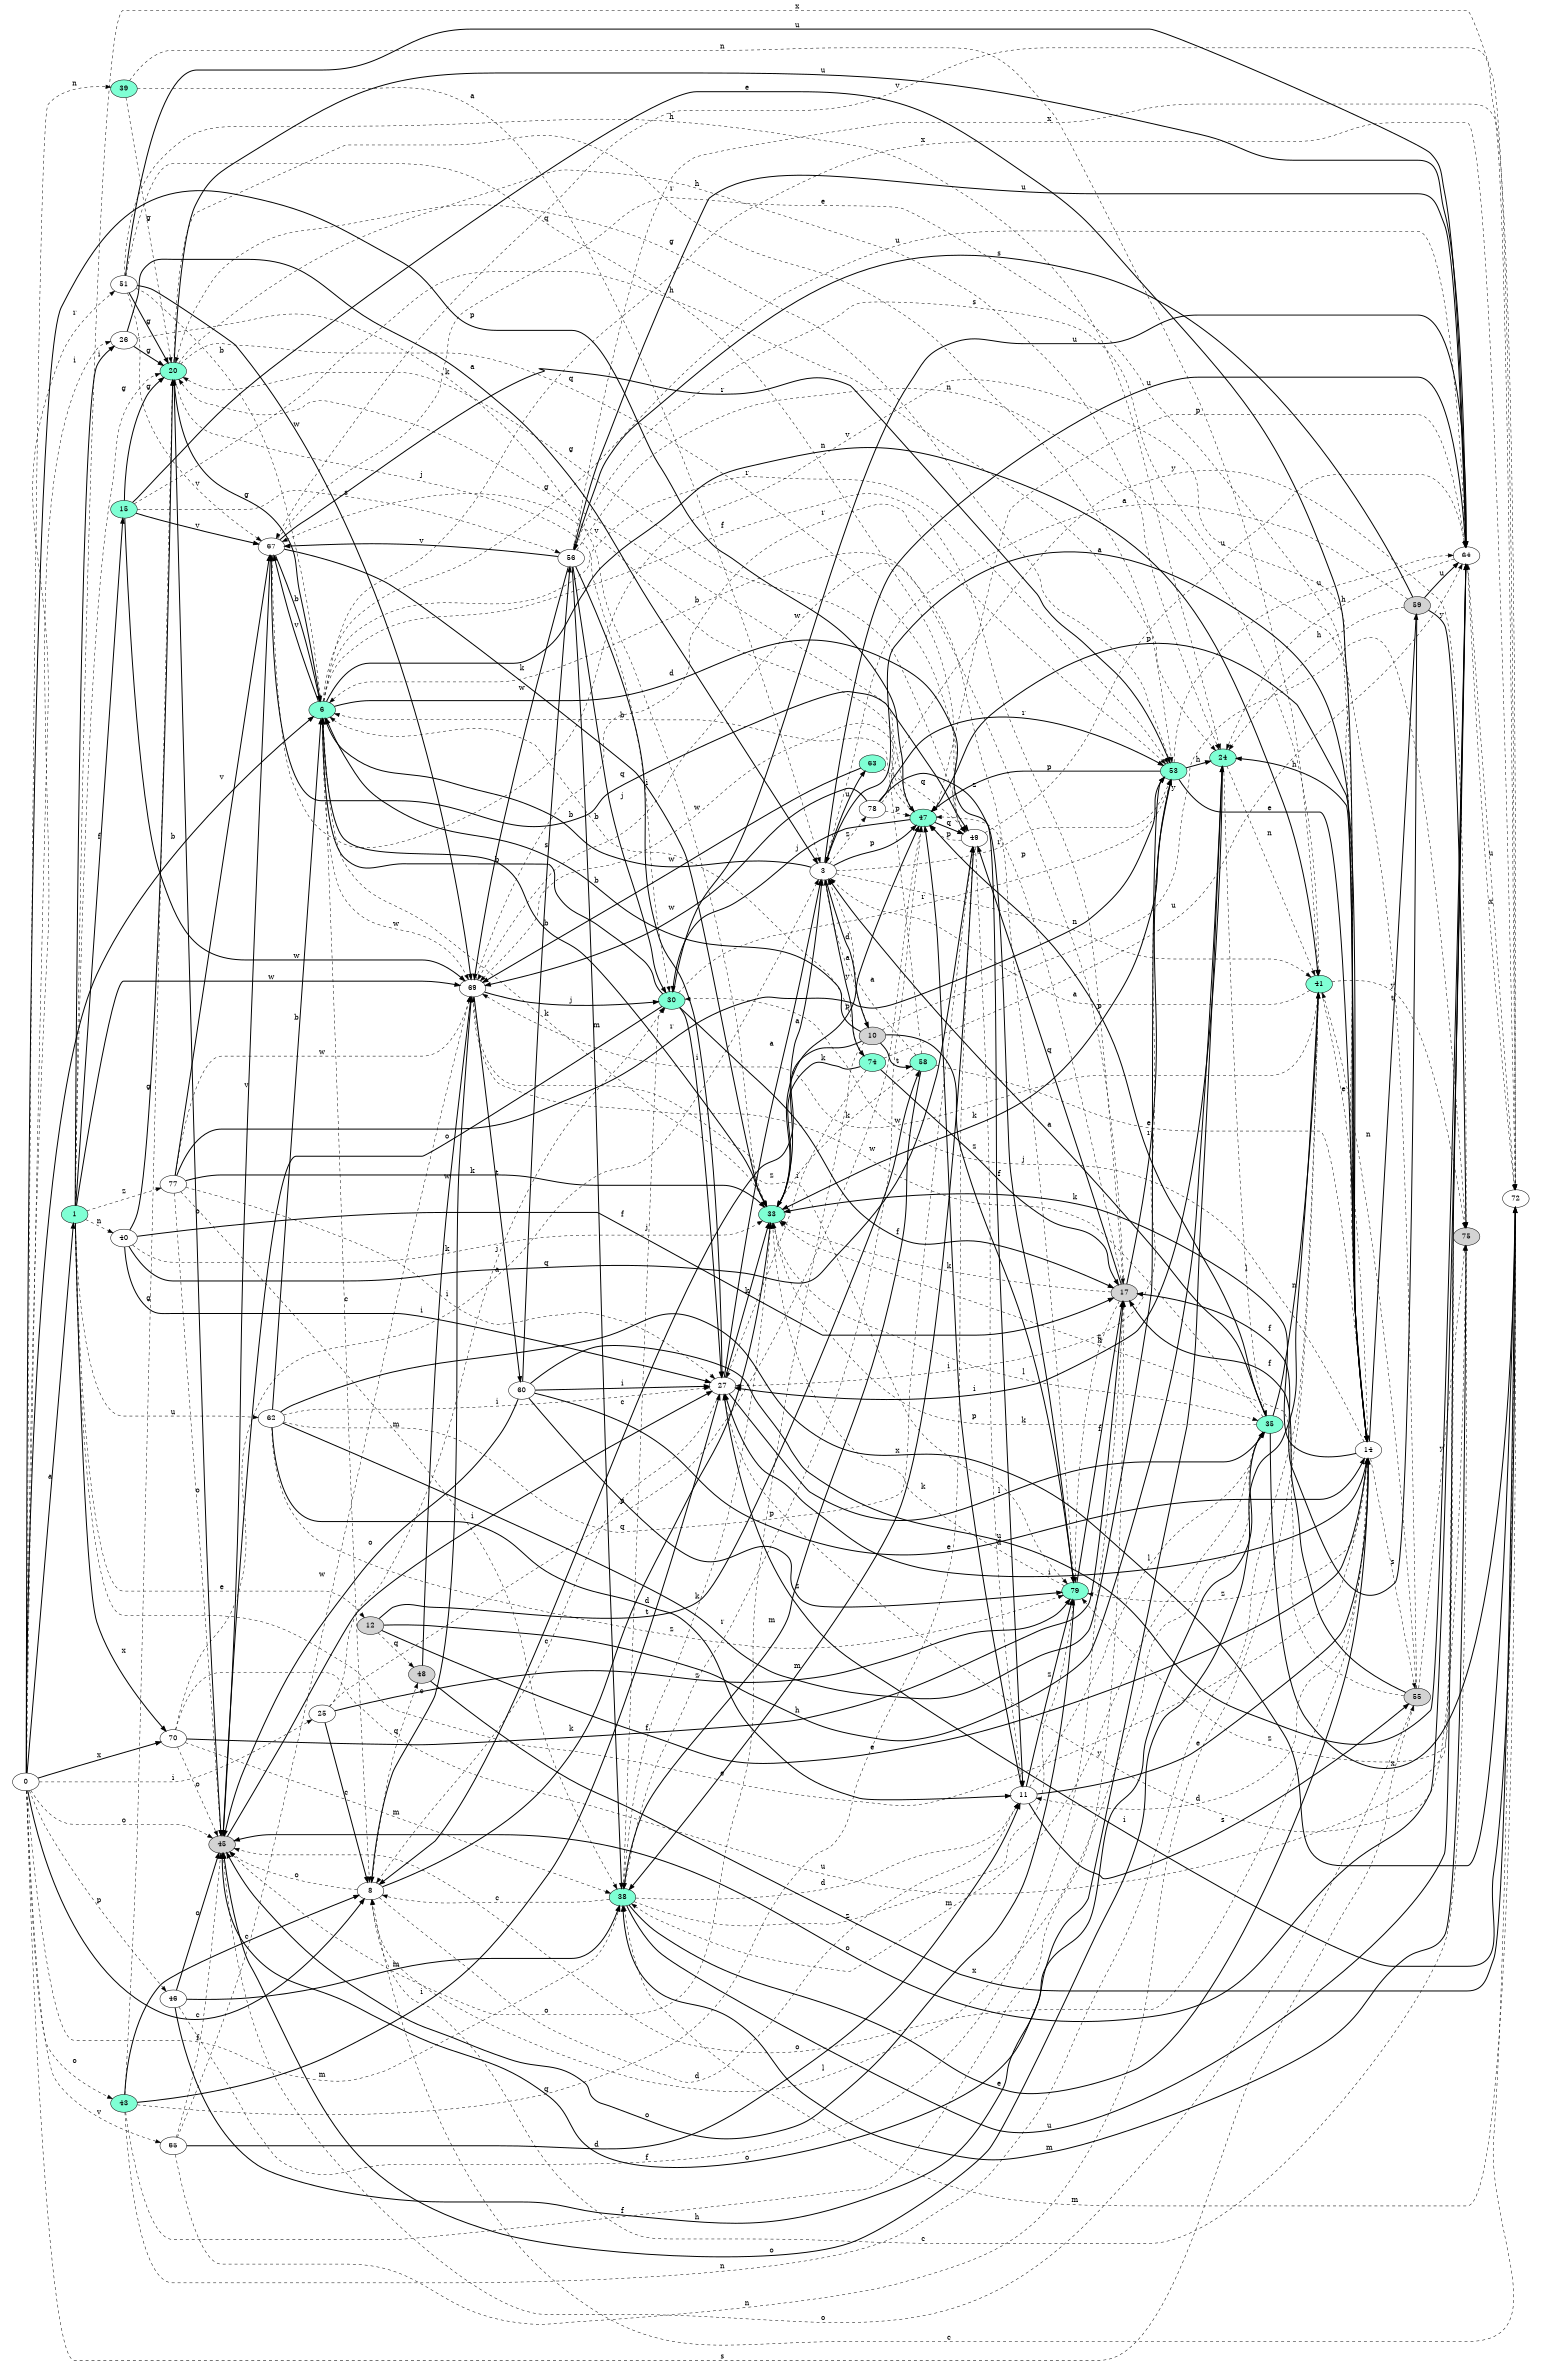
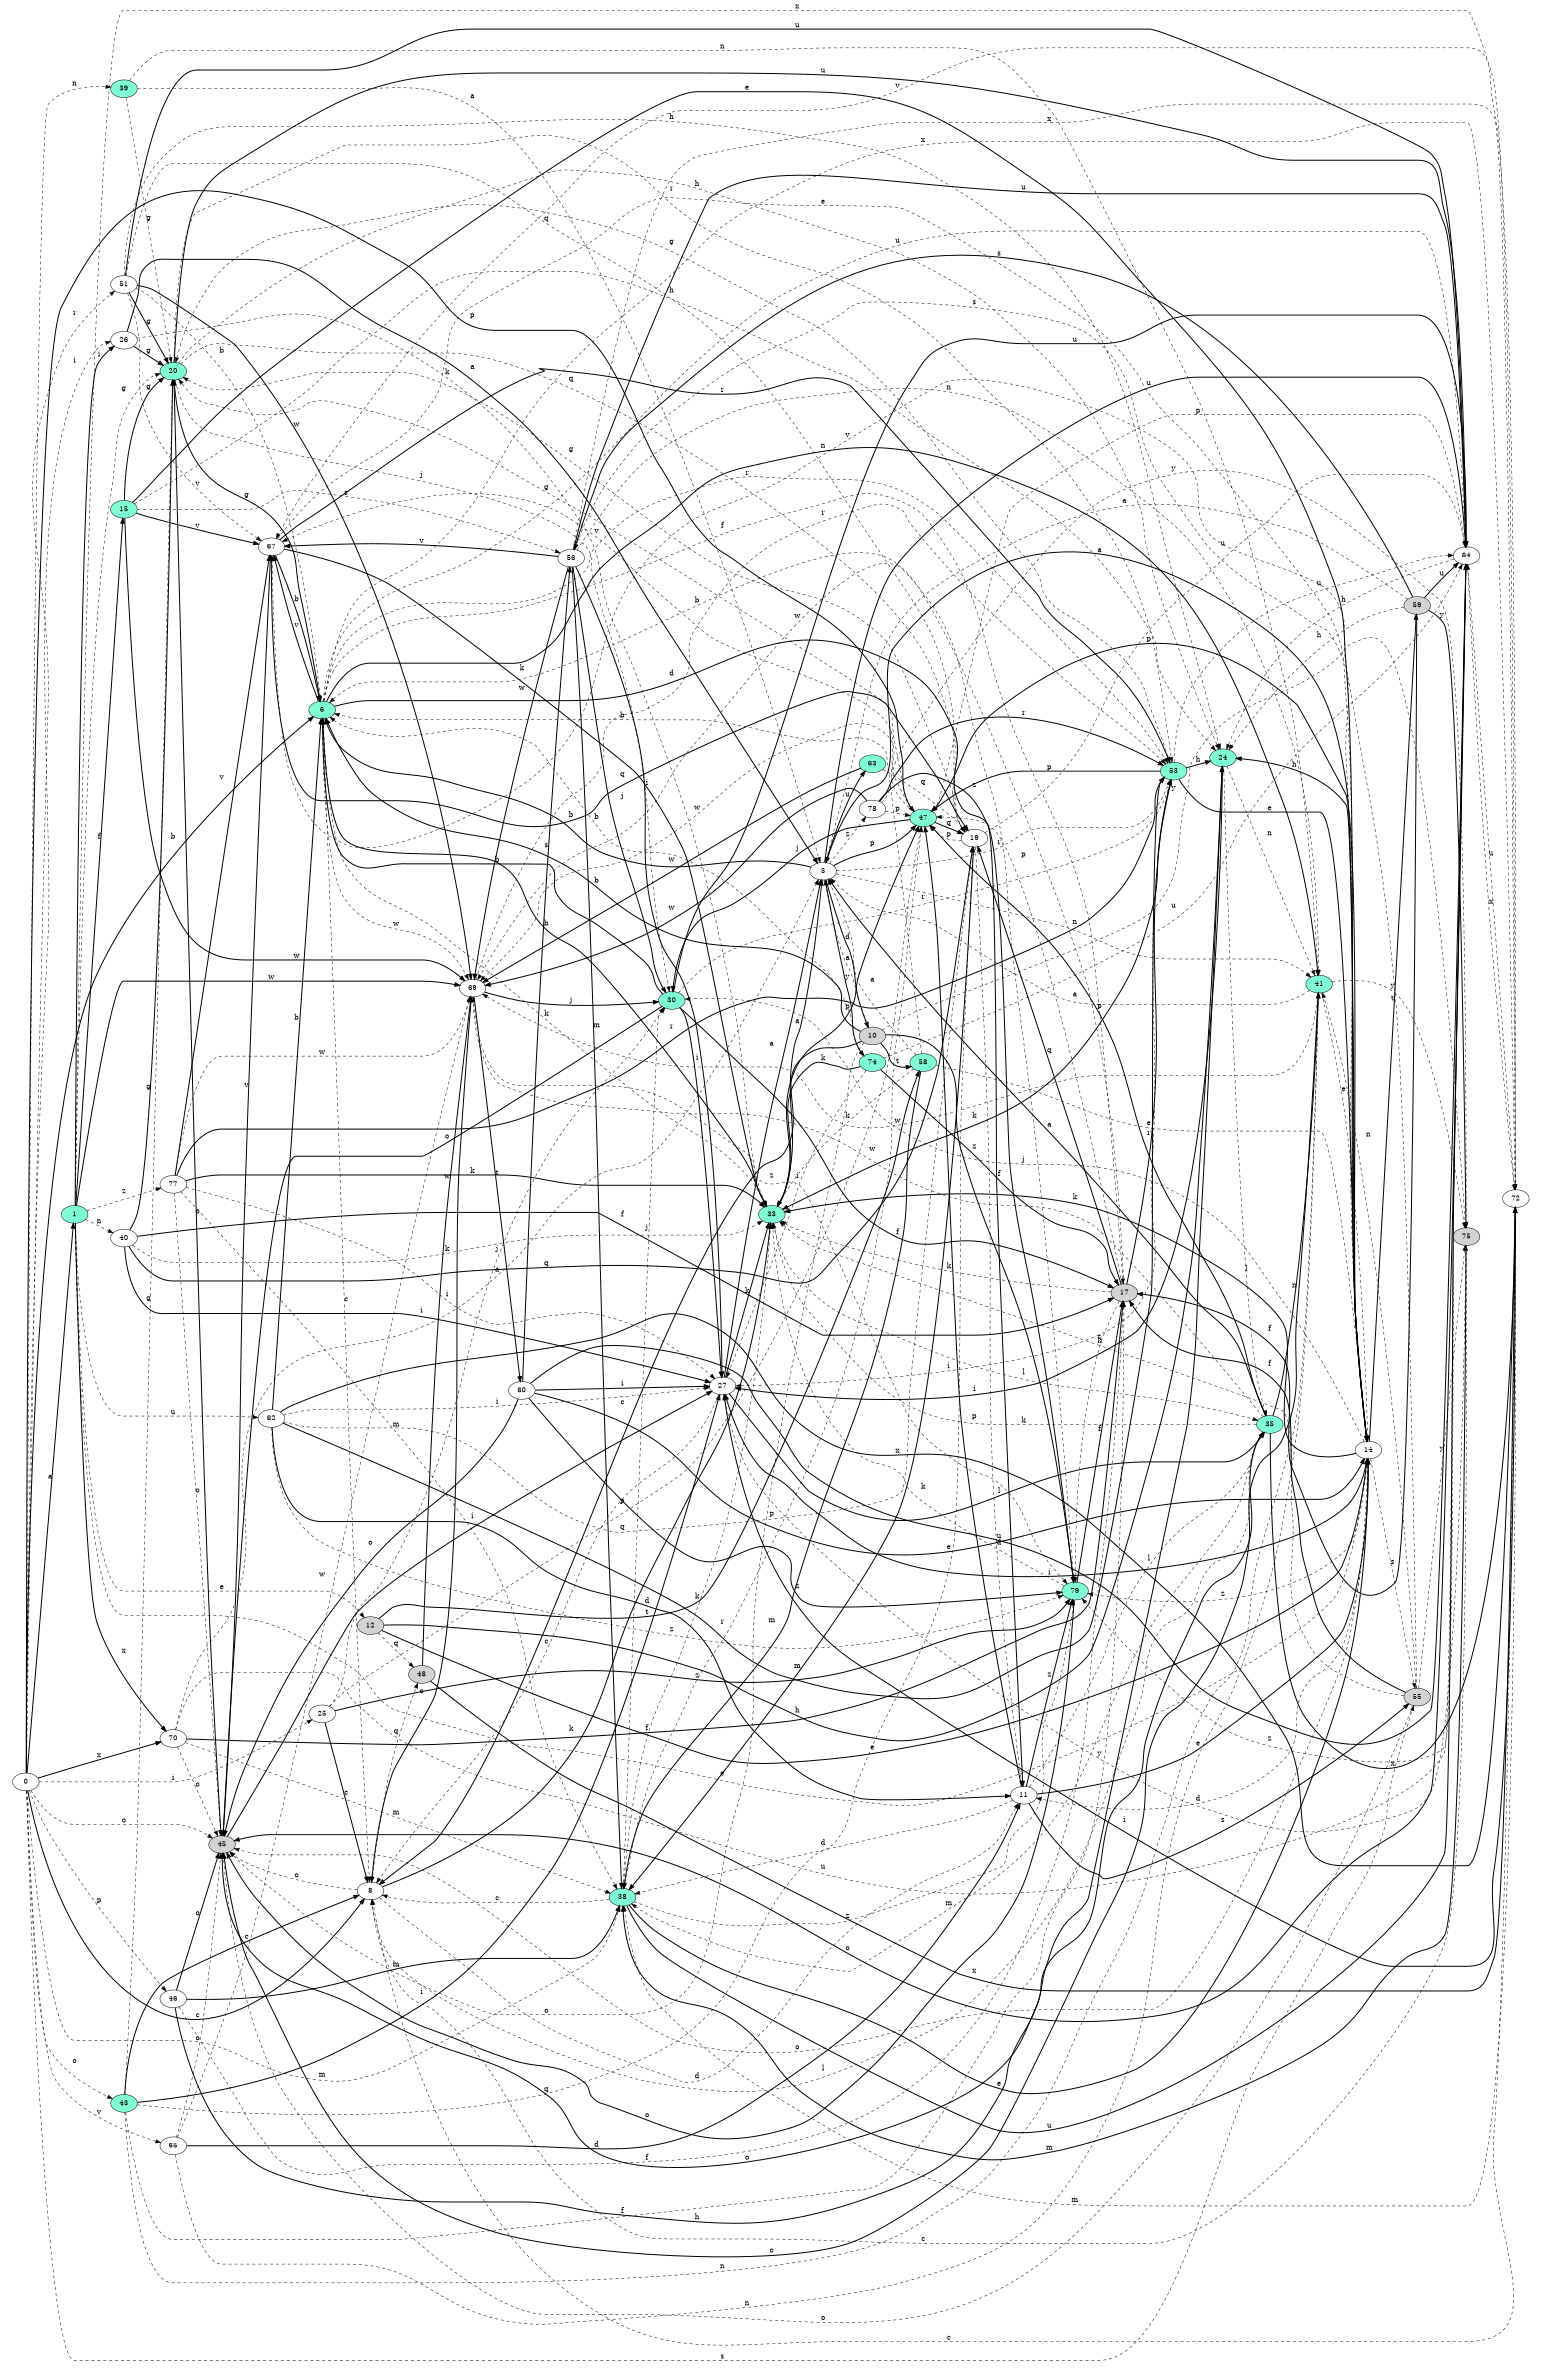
node "49": label "49" -> "19"
edge "38" -> "11": reversed
edge "65" -> "45": label "f" -> "o"
